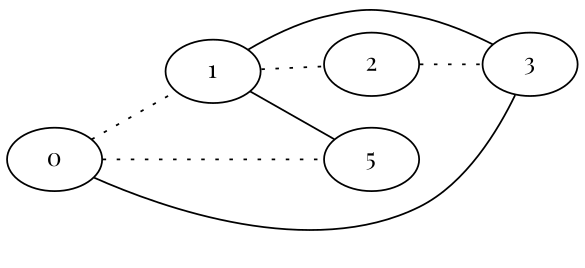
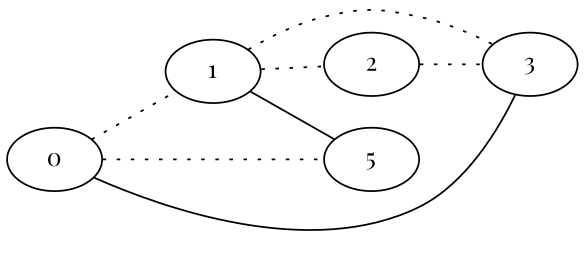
edge "3" -- "1": style solid -> dotted
